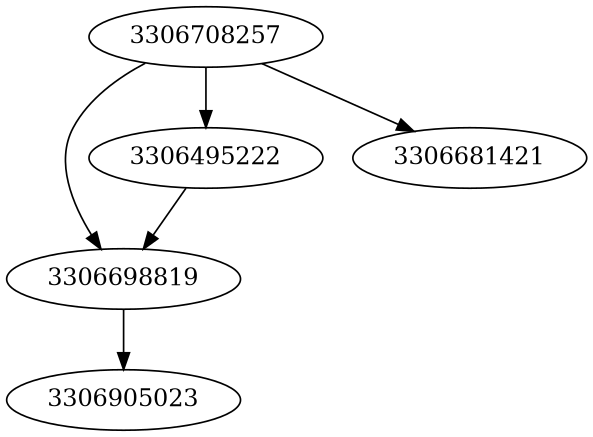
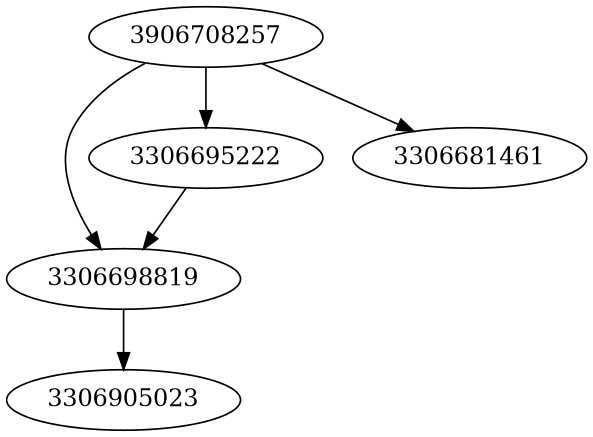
node "3306708257": label "3306708257" -> "3906708257"
node "3306495222": label "3306495222" -> "3306695222"
node "3306681421": label "3306681421" -> "3306681461"
